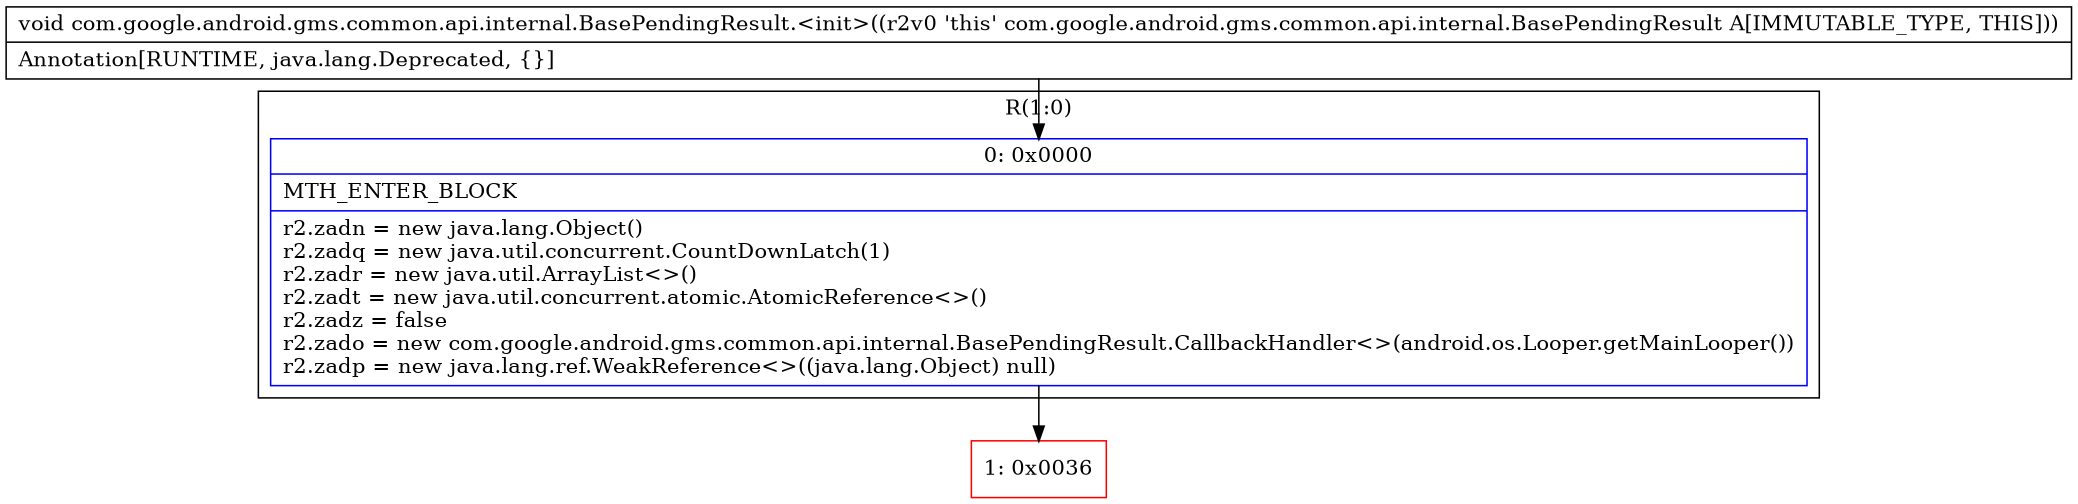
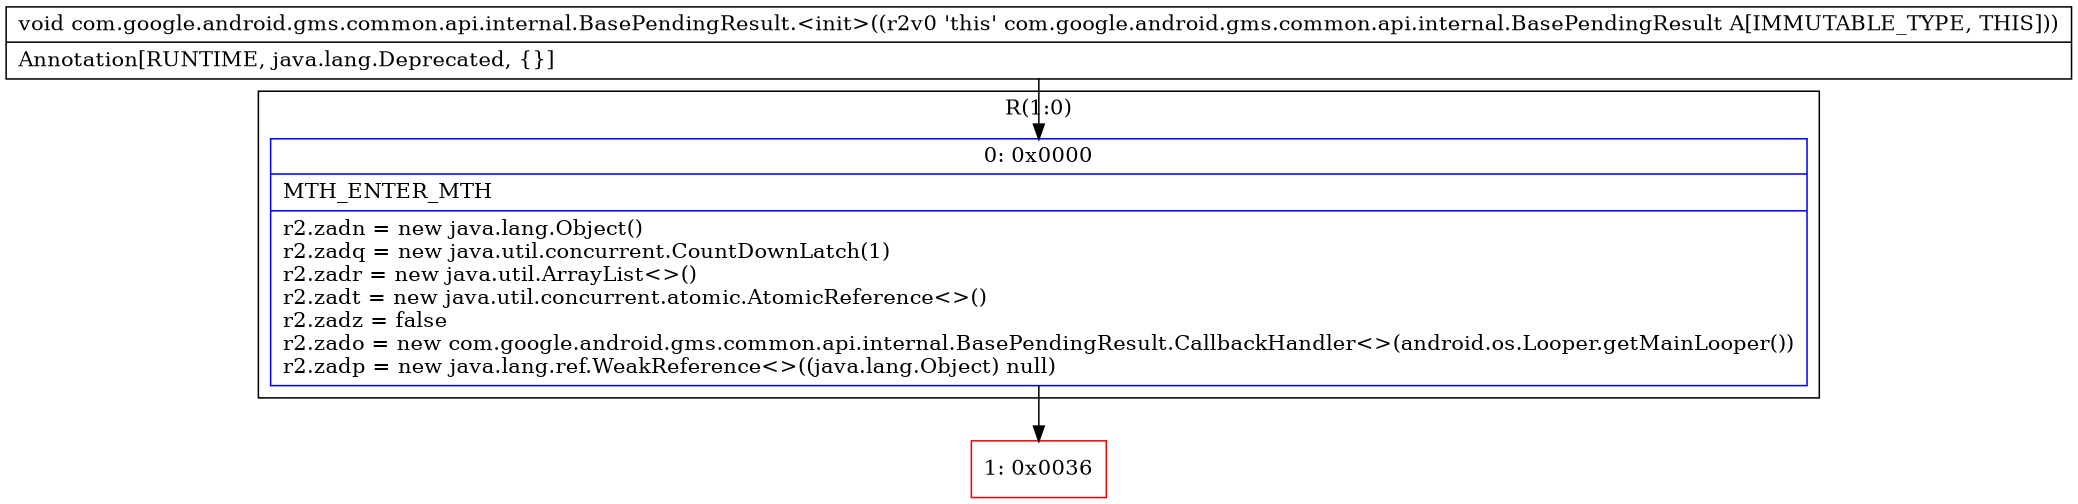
node "0: 0x0000": text "MTH_ENTER_BLOCK" -> "MTH_ENTER_MTH"
